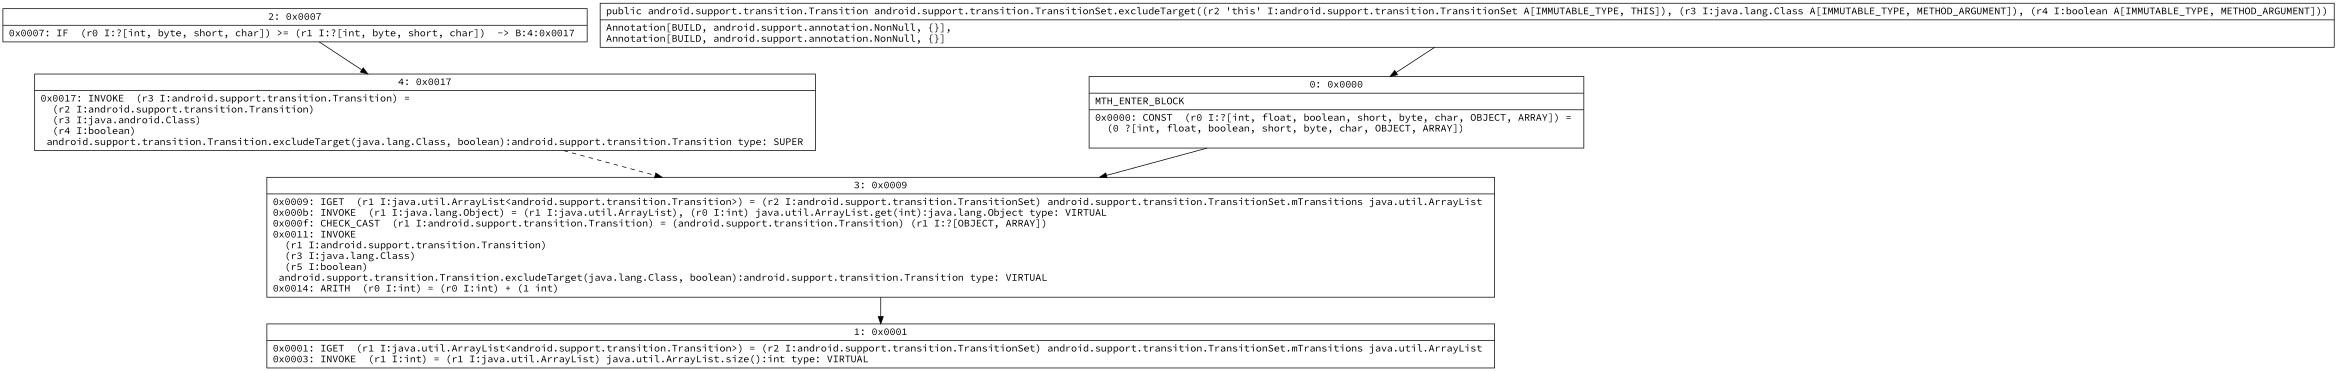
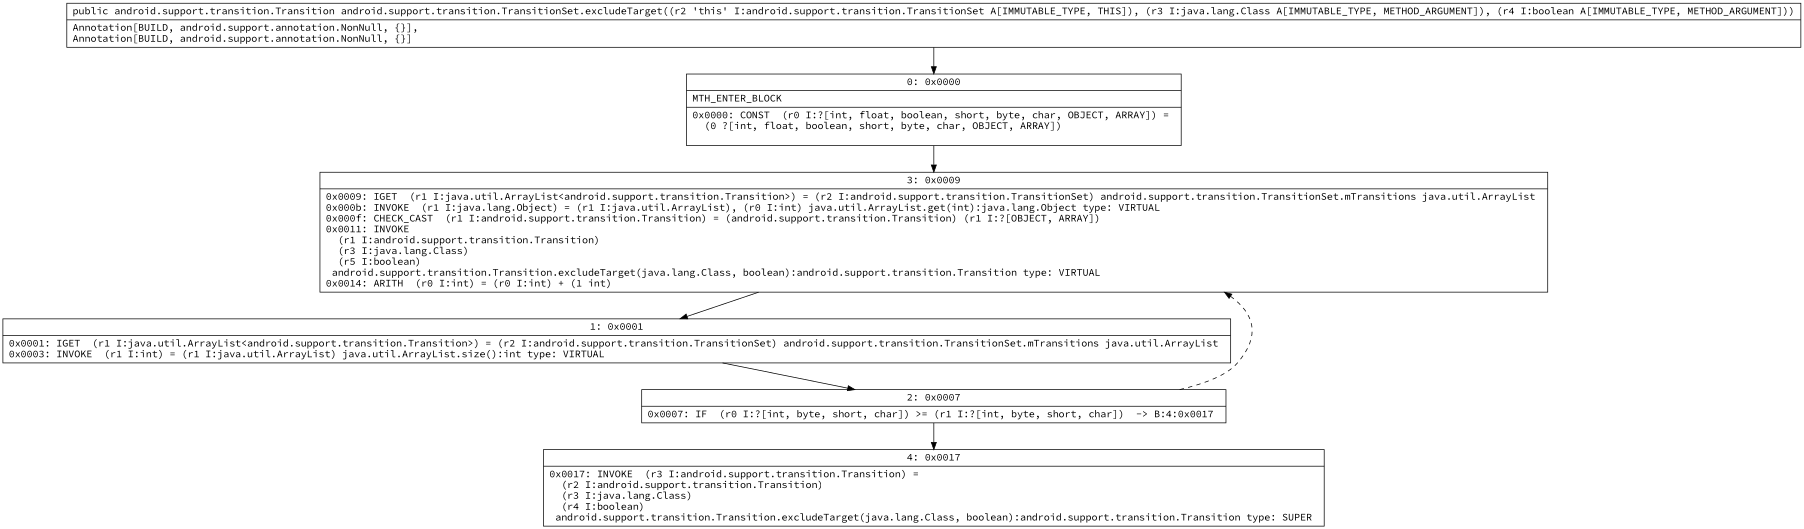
node "4: 0x0017": text "(r3 I:java.android.Class)" -> "(r3 I:java.lang.Class)"
edge "4: 0x0017" -> "3: 0x0009": now "2: 0x0007" -> "3: 0x0009"
edge "1: 0x0001" -> "2: 0x0007": added
